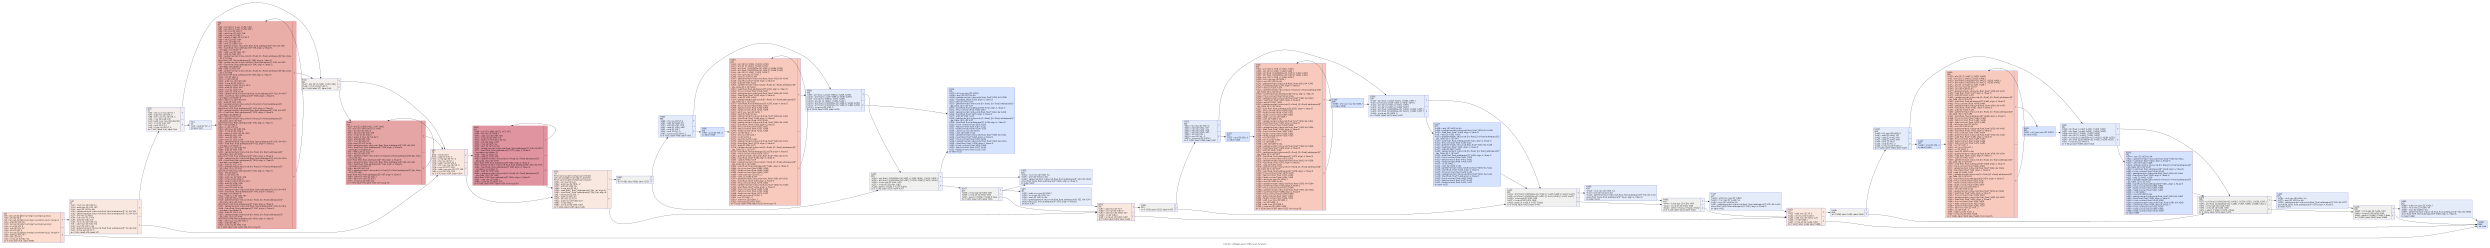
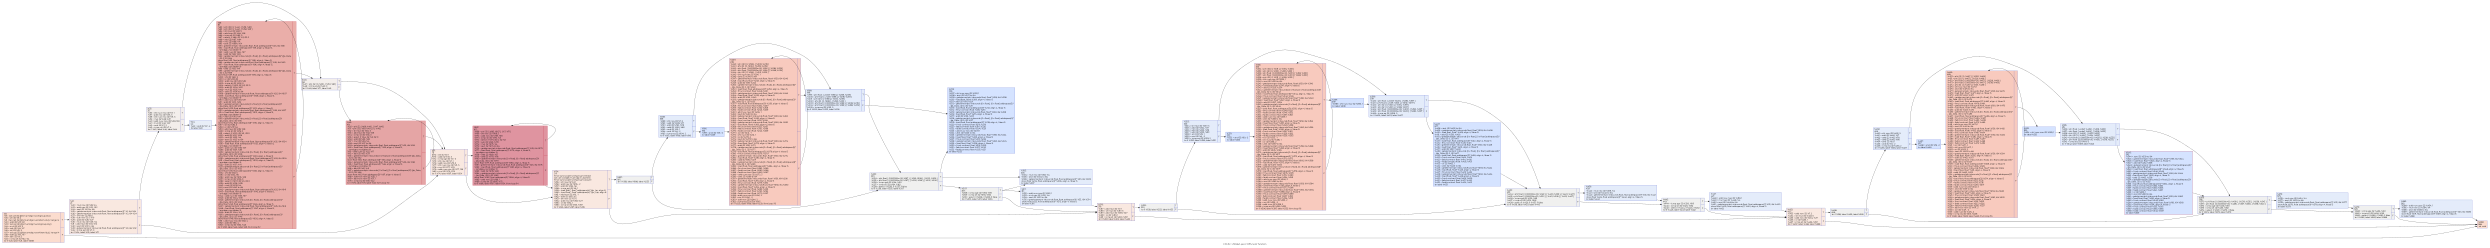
node "%588:": fillcolor #a1c0ff70 -> #f7af9170
